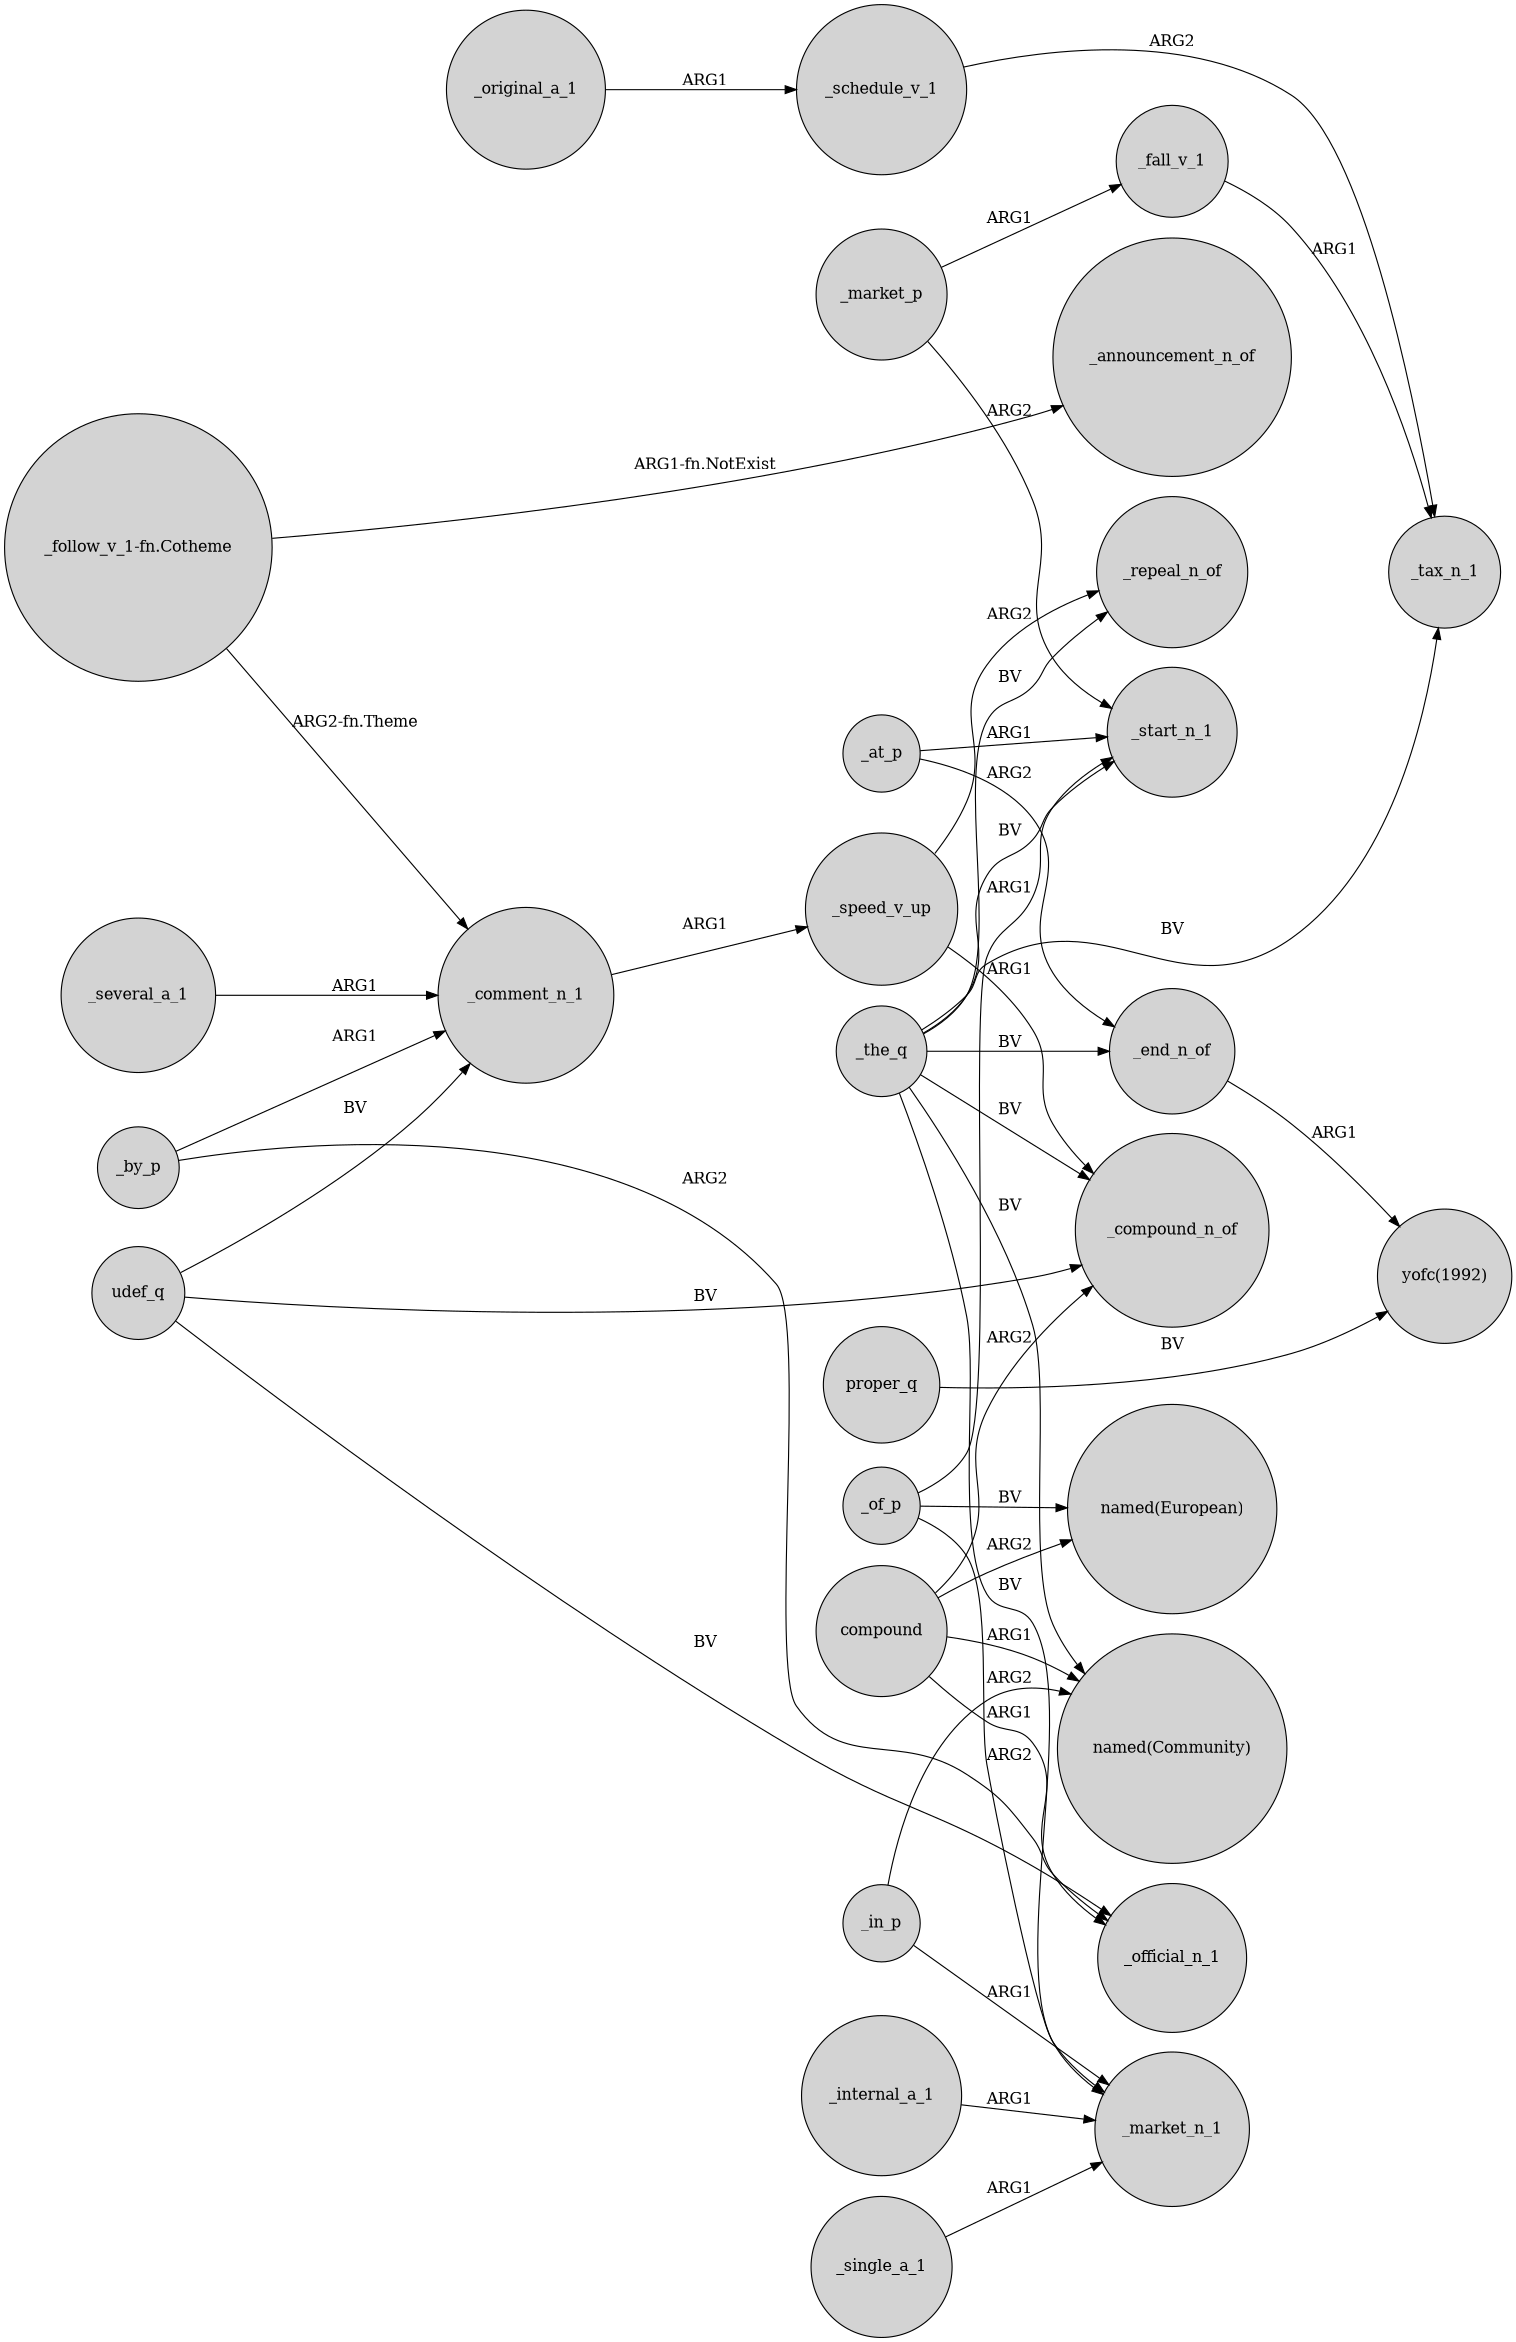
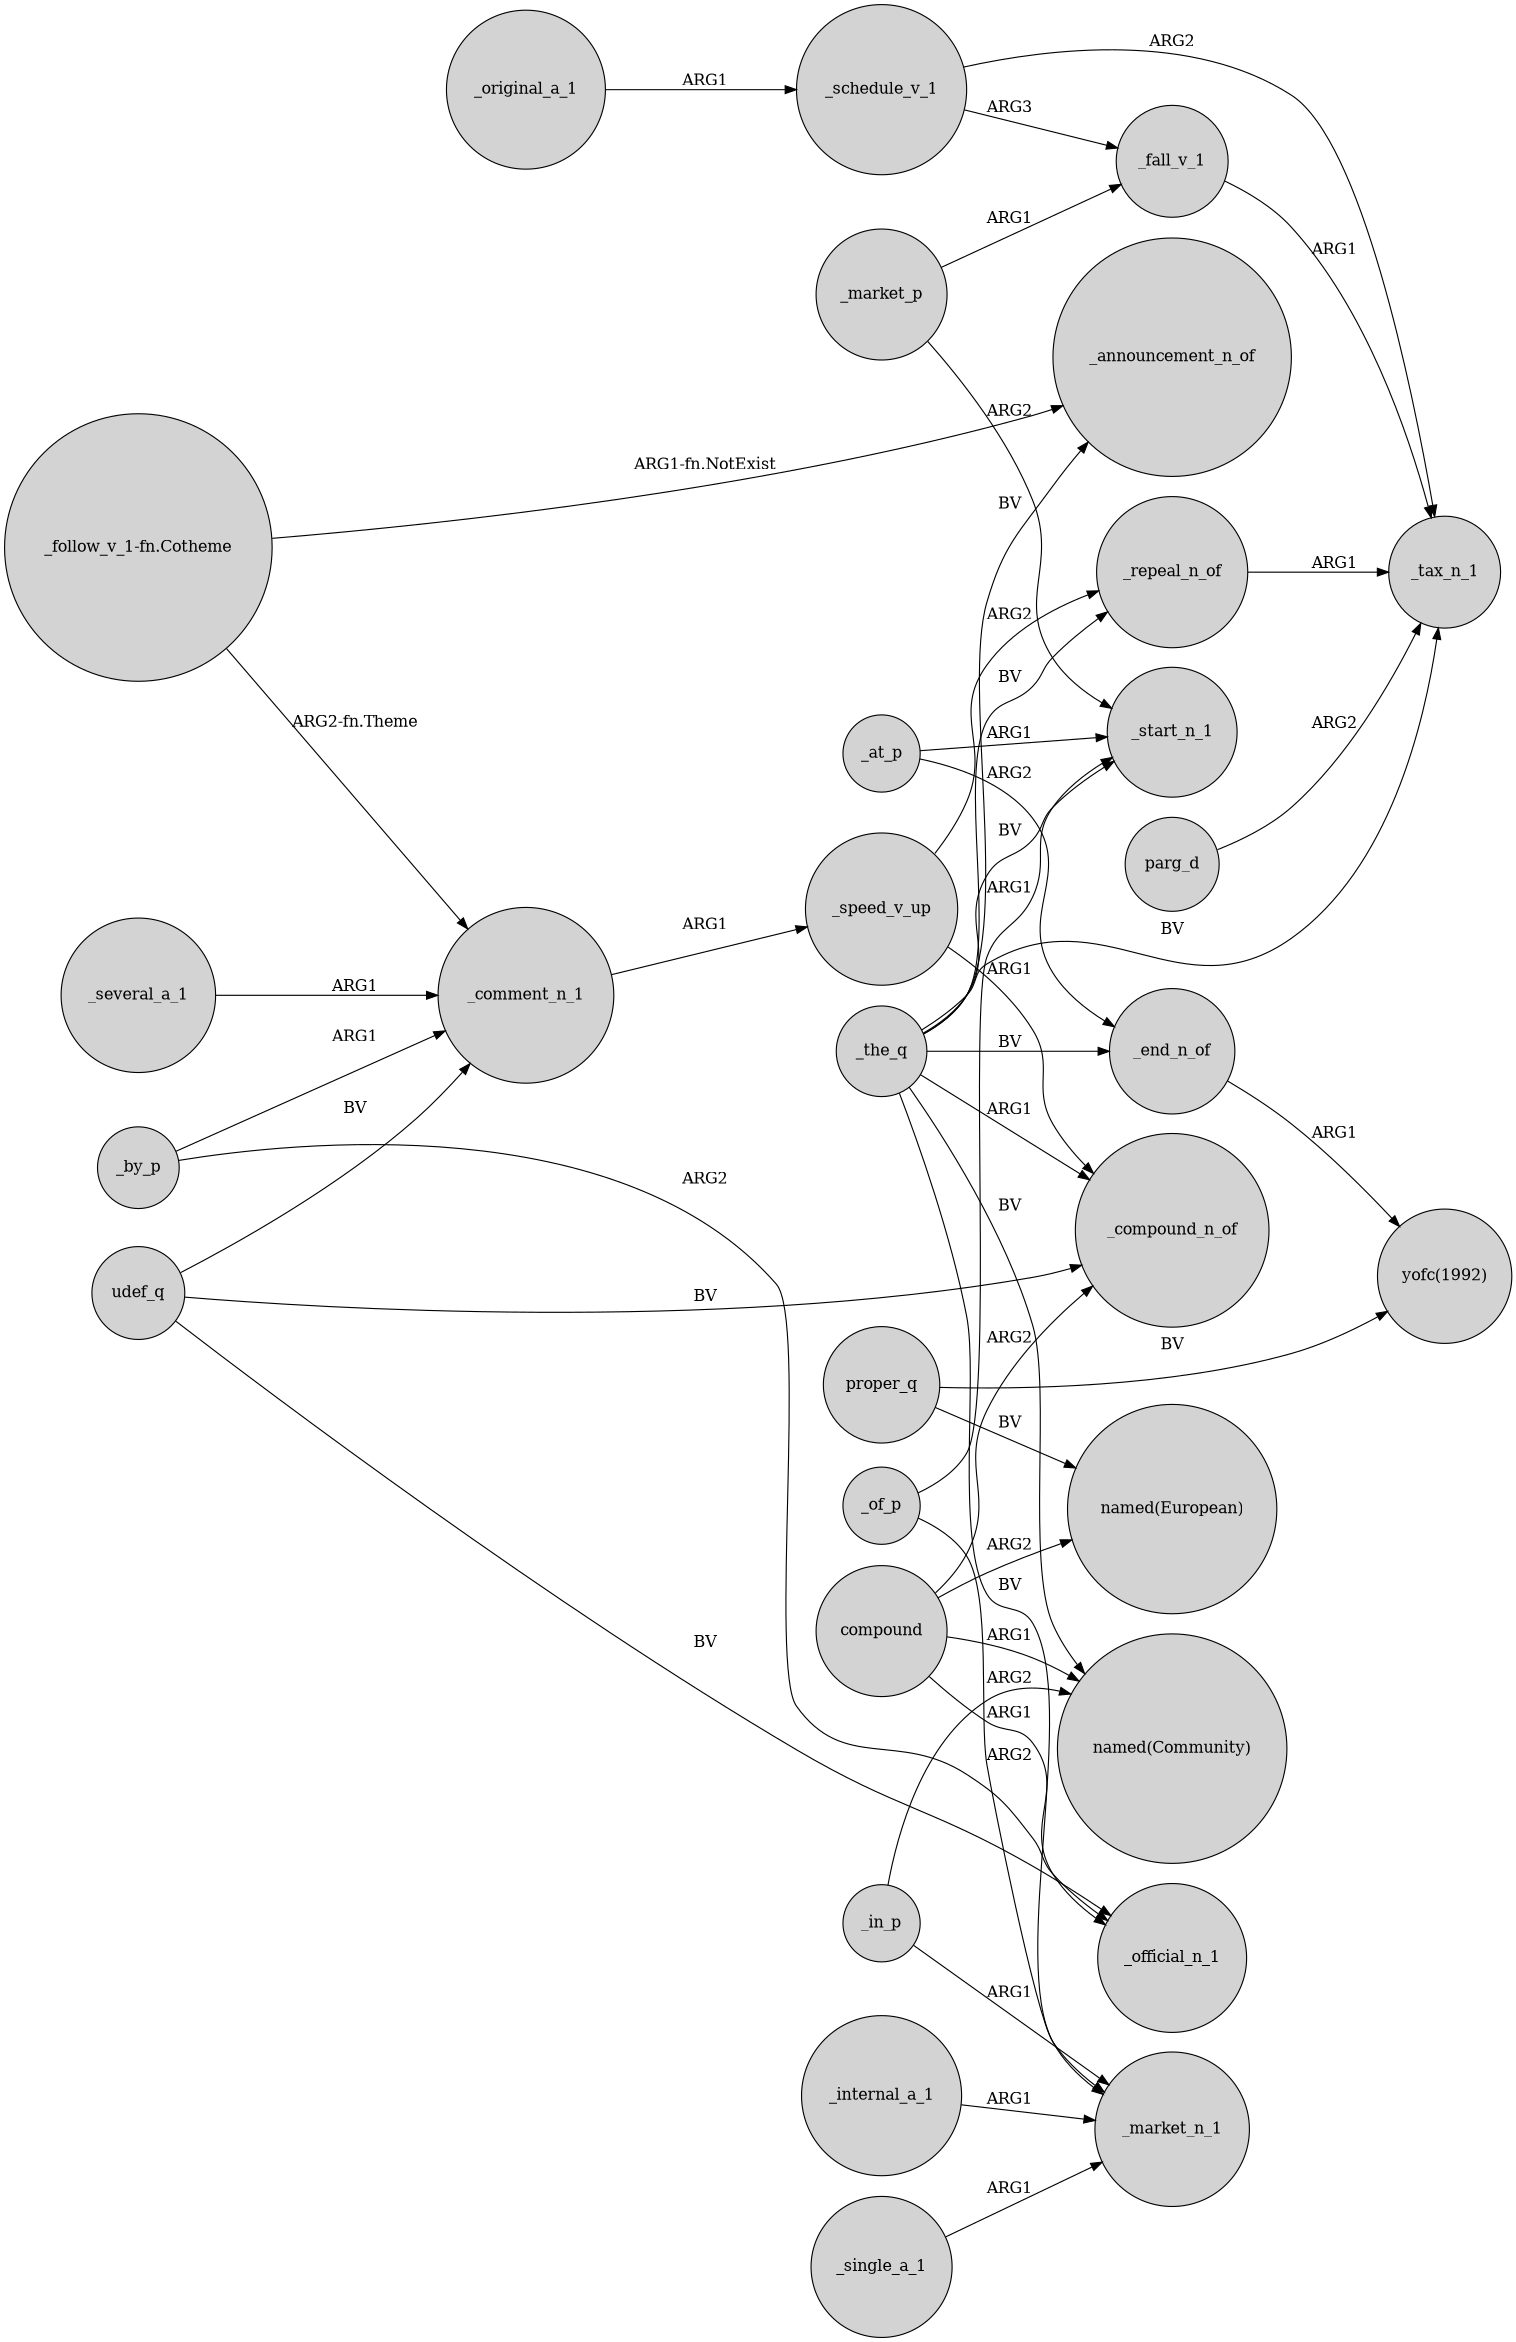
edge "_schedule_v_1" -> "_fall_v_1": added, label "ARG3"
edge "_repeal_n_of" -> "_tax_n_1": added, label "ARG1"
edge "_the_q" -> "_announcement_n_of": added, label "BV"
node "parg_d": added
edge "_the_q" -> "_compound_n_of": label "BV" -> "ARG1"
edge "_of_p" -> "named(European)": now "proper_q" -> "named(European)"
